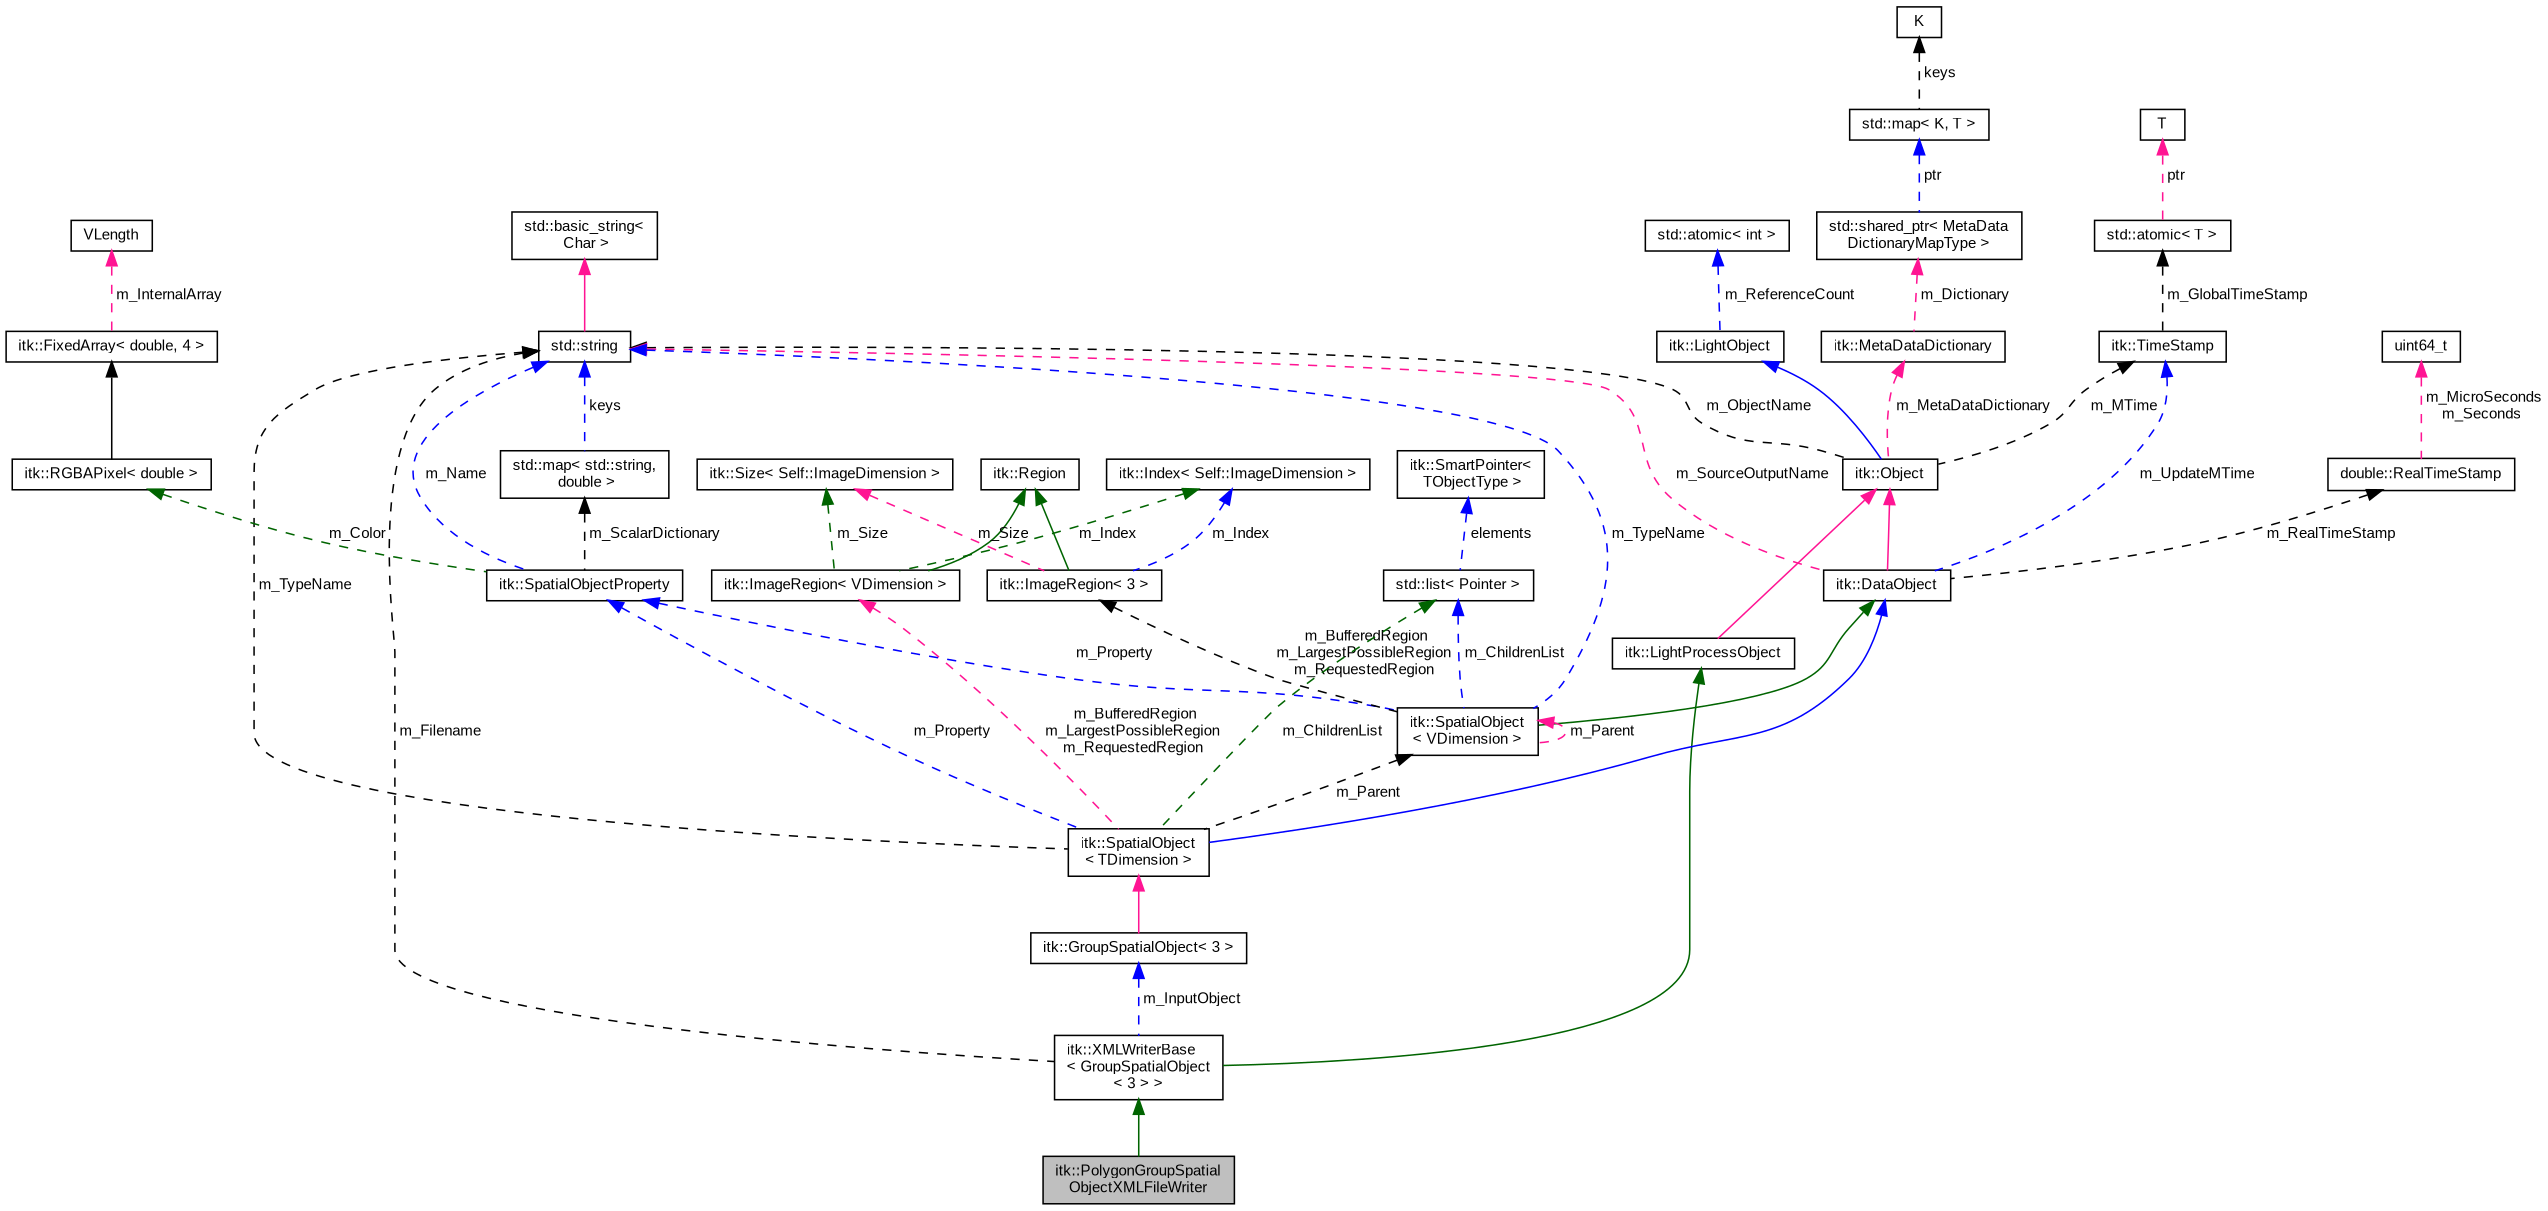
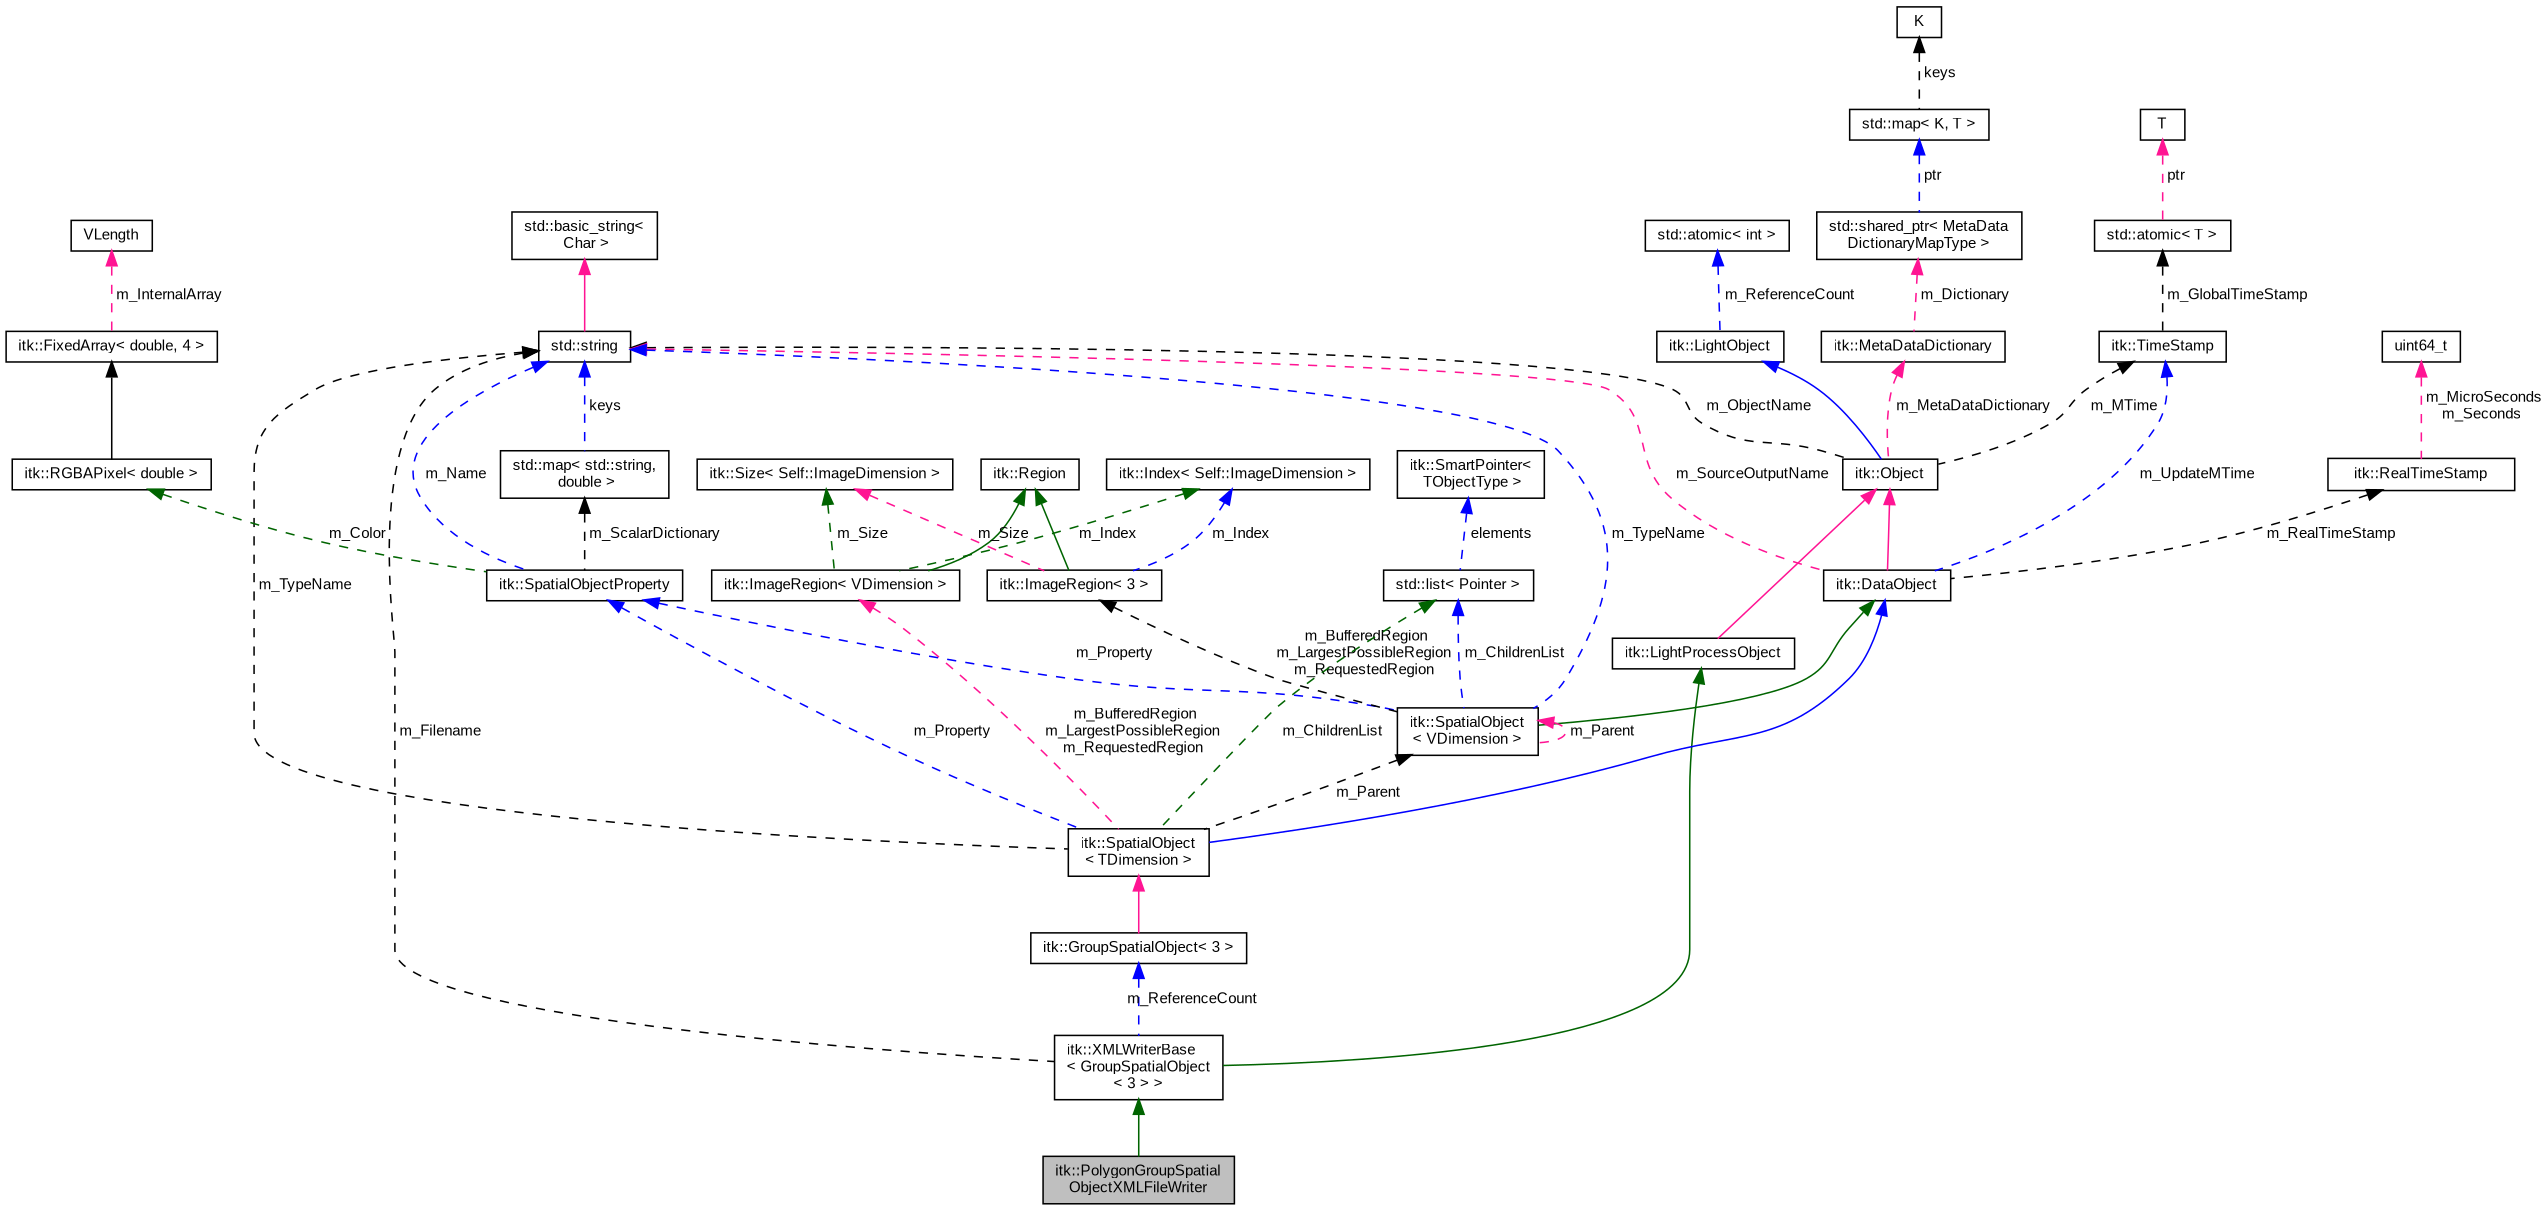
node "double::RealTimeStamp": label "double::RealTimeStamp" -> "itk::RealTimeStamp"
edge "itk::XMLWriterBase < GroupSpatialObject < 3 > >" -> "itk::GroupSpatialObject< 3 >": label " m_InputObject" -> " m_ReferenceCount"
